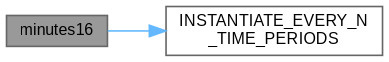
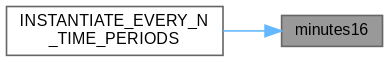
edge "minutes16" -> "INSTANTIATE_EVERY_N _TIME_PERIODS": reversed
